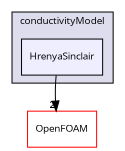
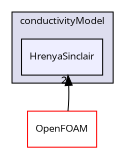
edge "HrenyaSinclair" -> "OpenFOAM": reversed
